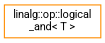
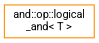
node "linalg::op::logical _and< T >": label "linalg::op::logical _and< T >" -> "and::op::logical _and< T >"
